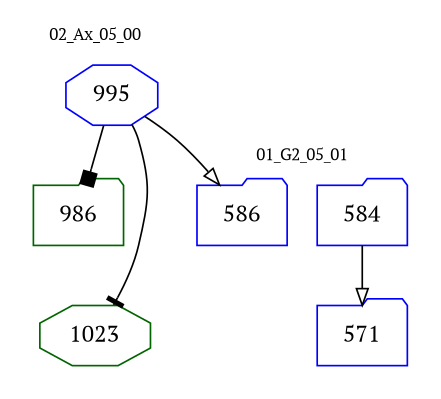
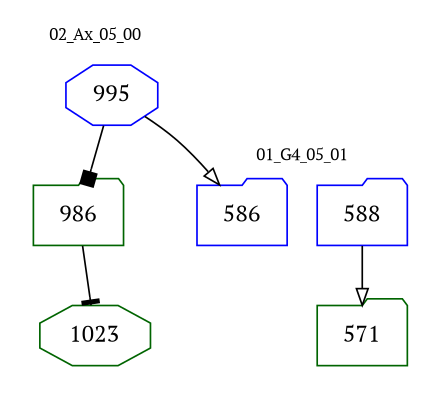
cluster "01_G2_05_01": label "01_G2_05_01" -> "01_G4_05_01"
edge "995" -> "1023": now "986" -> "1023"
node "584": label "584" -> "588"
node "571": color blue -> darkgreen
